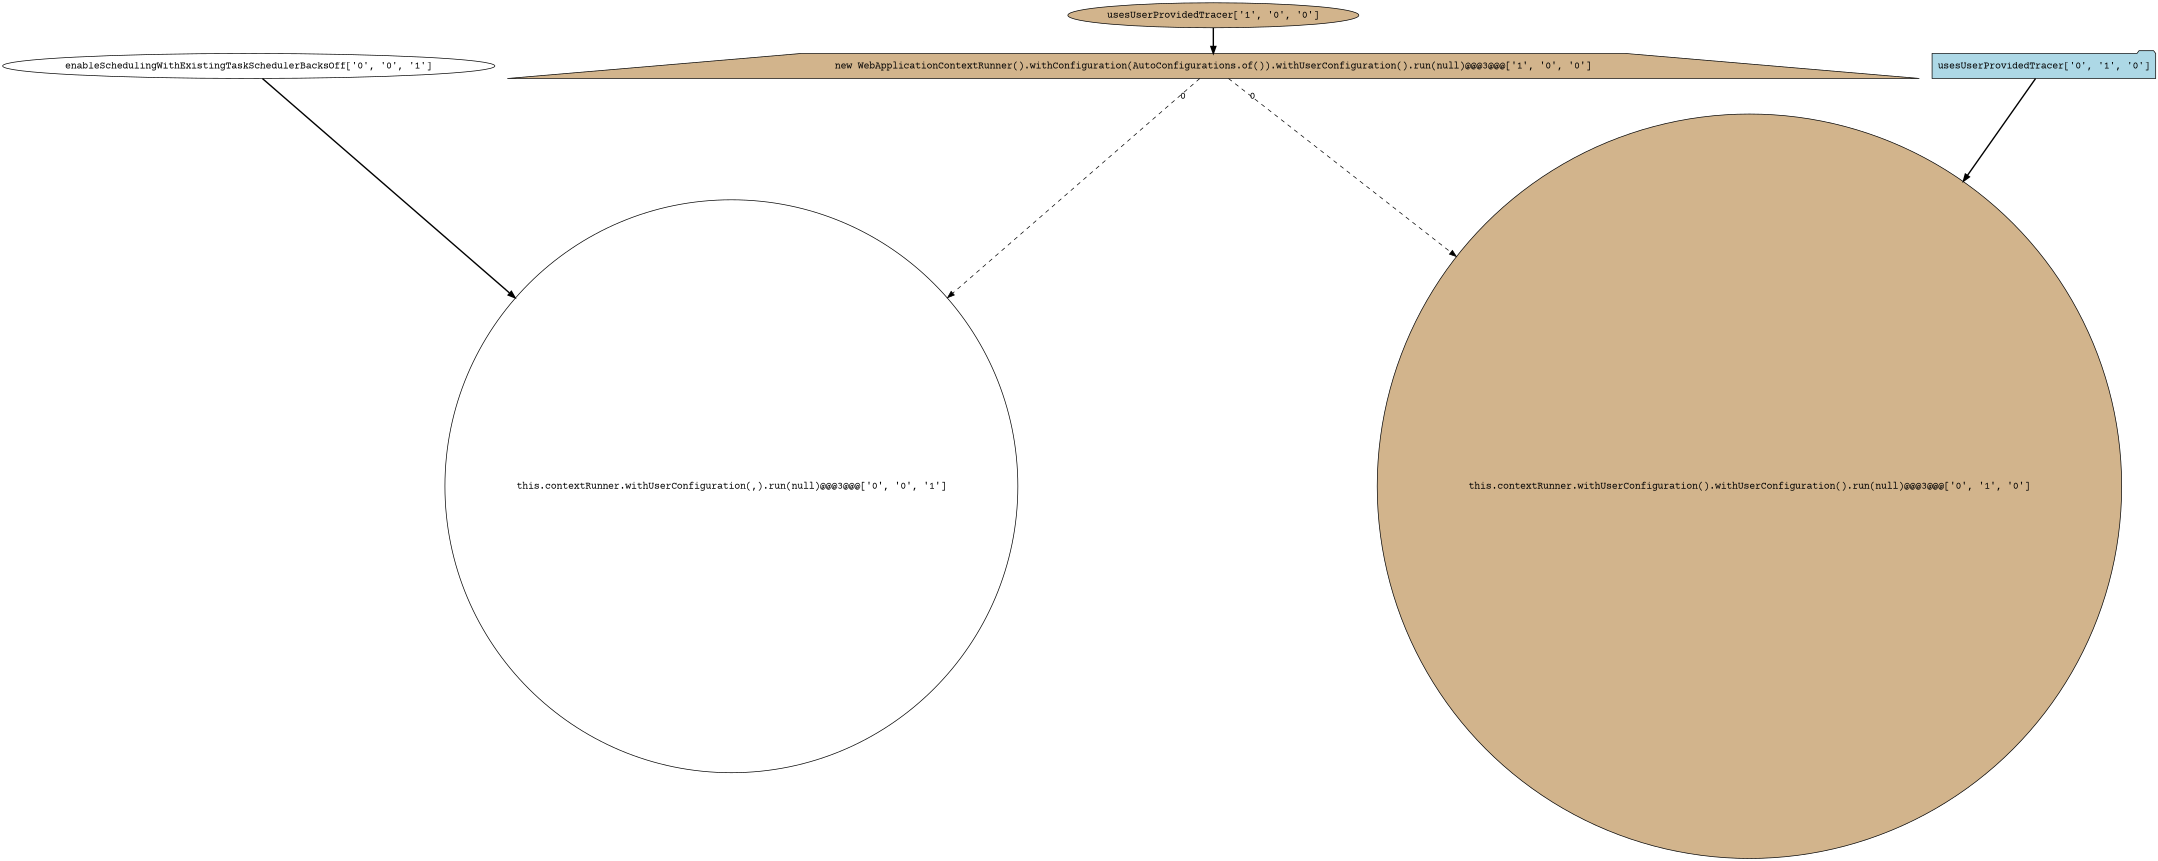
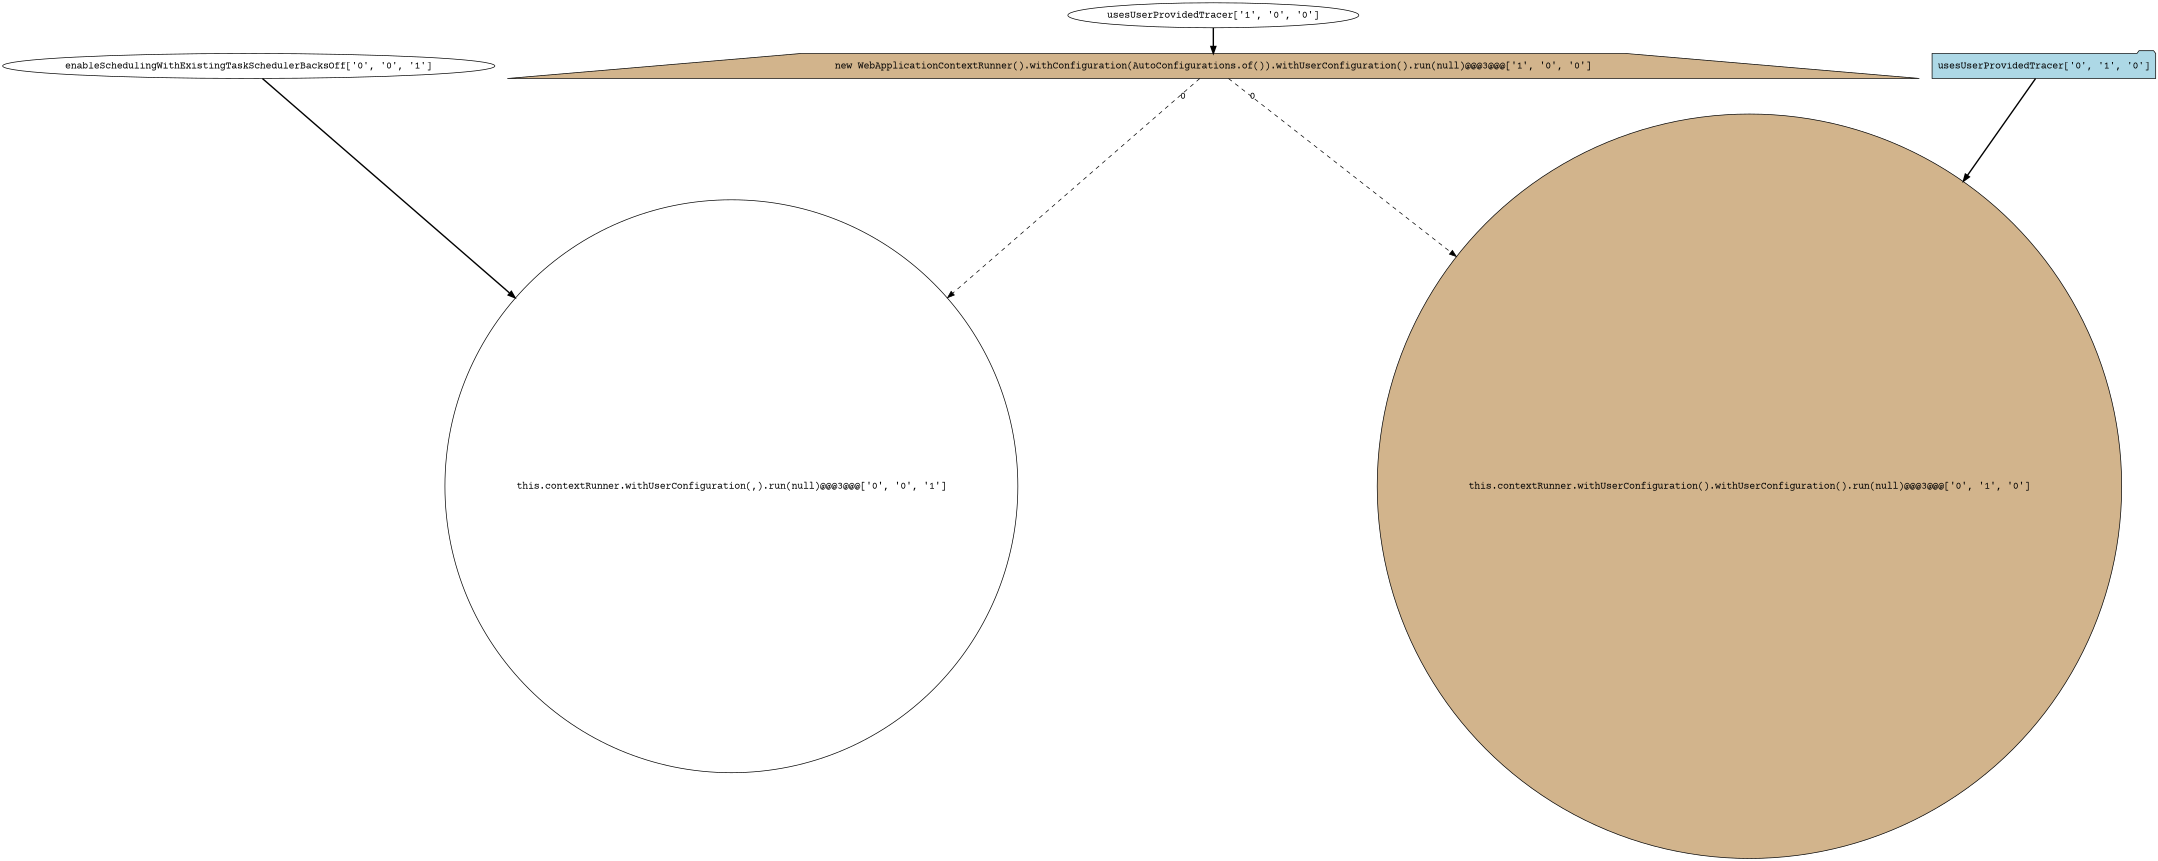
node "usesUserProvidedTracer['1', '0', '0']": fillcolor tan -> white
